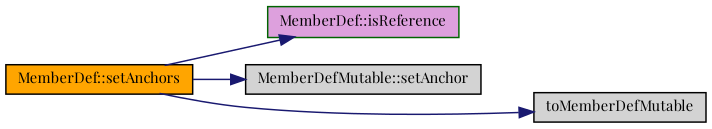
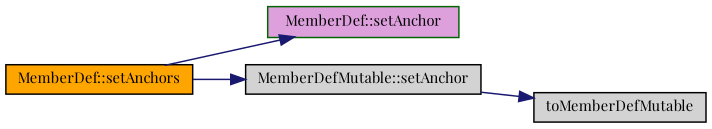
node "MemberDef::isReference": label "MemberDef::isReference" -> "MemberDef::setAnchor"
edge "MemberDef::setAnchors" -> "toMemberDefMutable": now "MemberDefMutable::setAnchor" -> "toMemberDefMutable"
